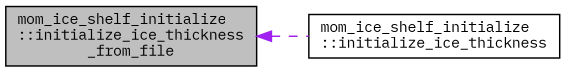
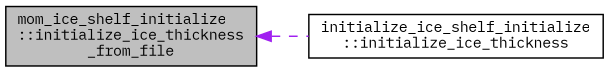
node "mom_ice_shelf_initialize ::initialize_ice_thickness": label "mom_ice_shelf_initialize ::initialize_ice_thickness" -> "initialize_ice_shelf_initialize ::initialize_ice_thickness"
